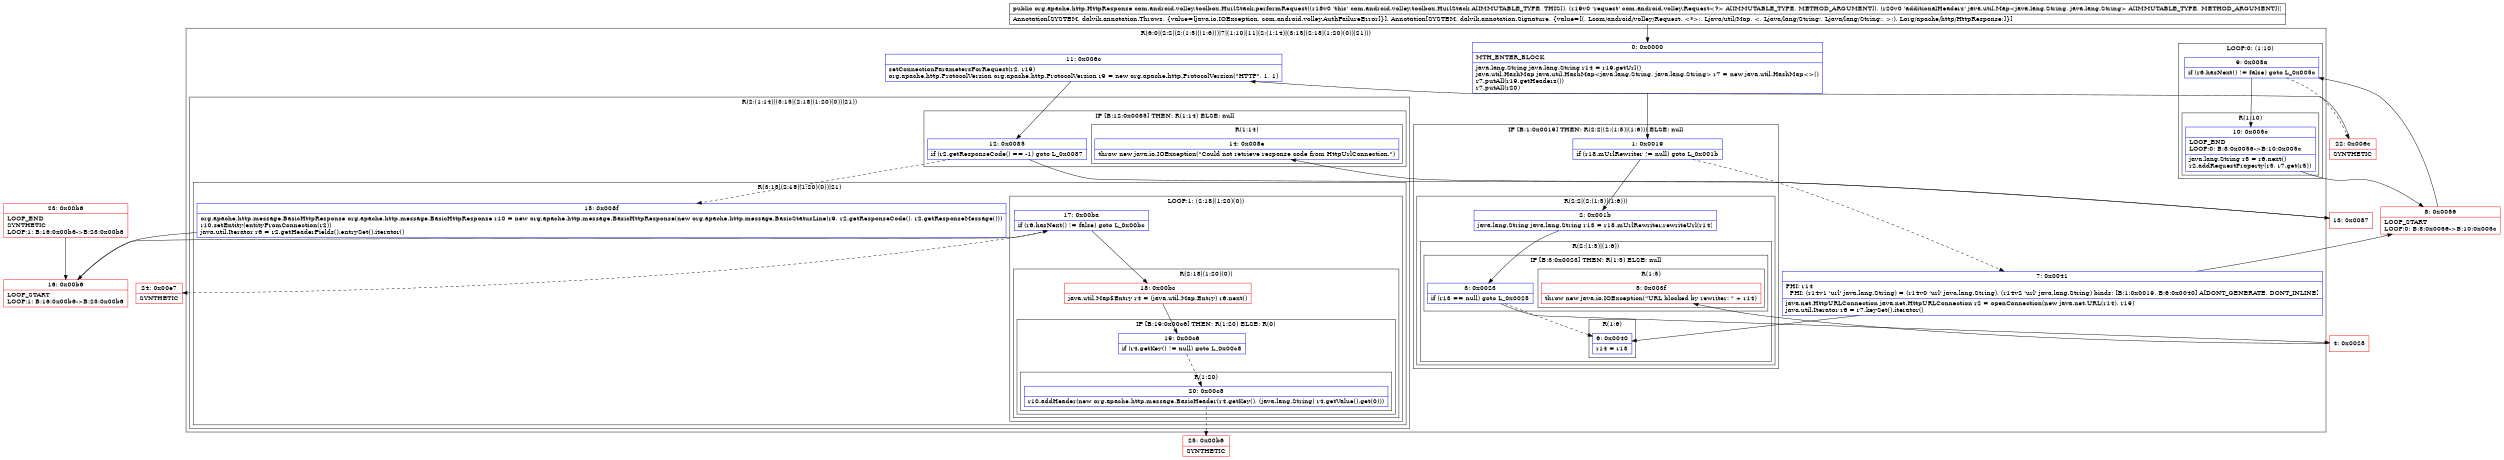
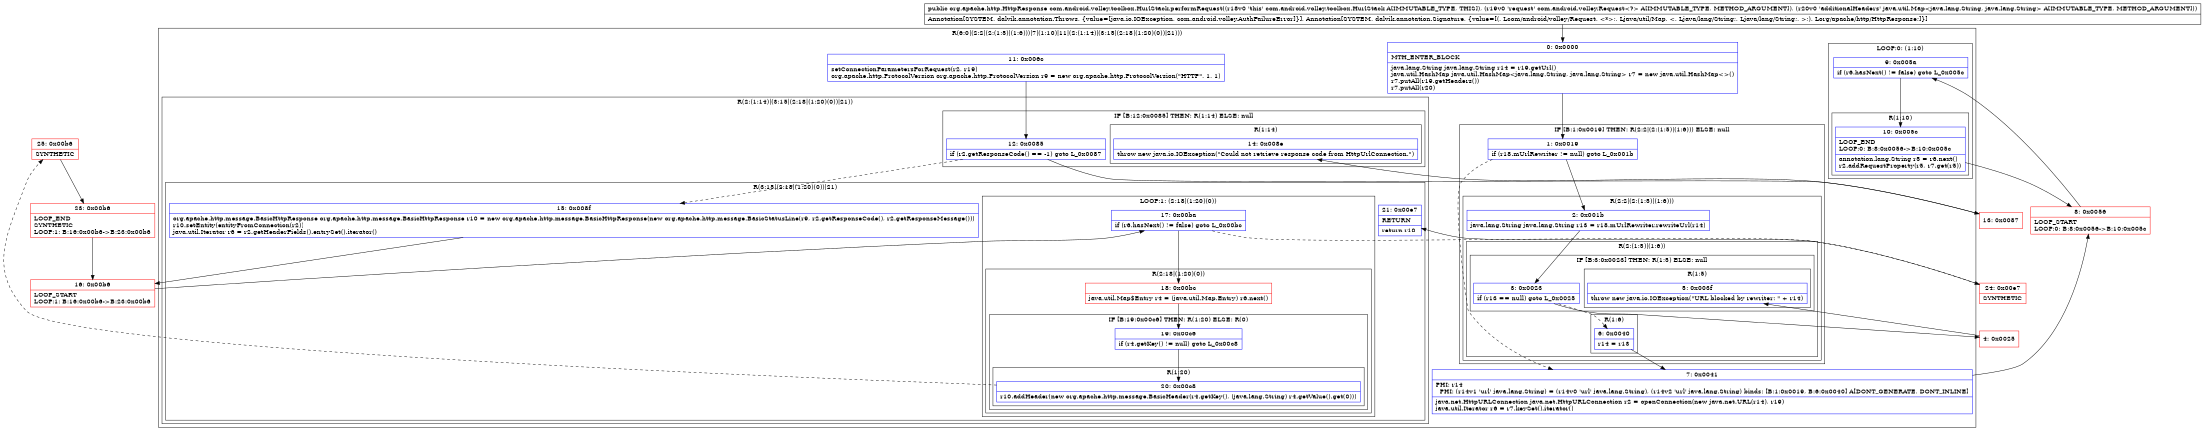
node "22: 0x006c": removed
node "10: 0x005c": text "java.lang.String r5 = r6.next()" -> "annotation.lang.String r5 = r6.next()"
edge "25: 0x00b6" -> "23: 0x00b6": added
node "21: 0x00e7": added
node "5: 0x003f": color red -> blue
edge "7: 0x0041" -> "6: 0x0040": reversed
edge "19: 0x00c6" -> "20: 0x00c8": style dashed -> solid
